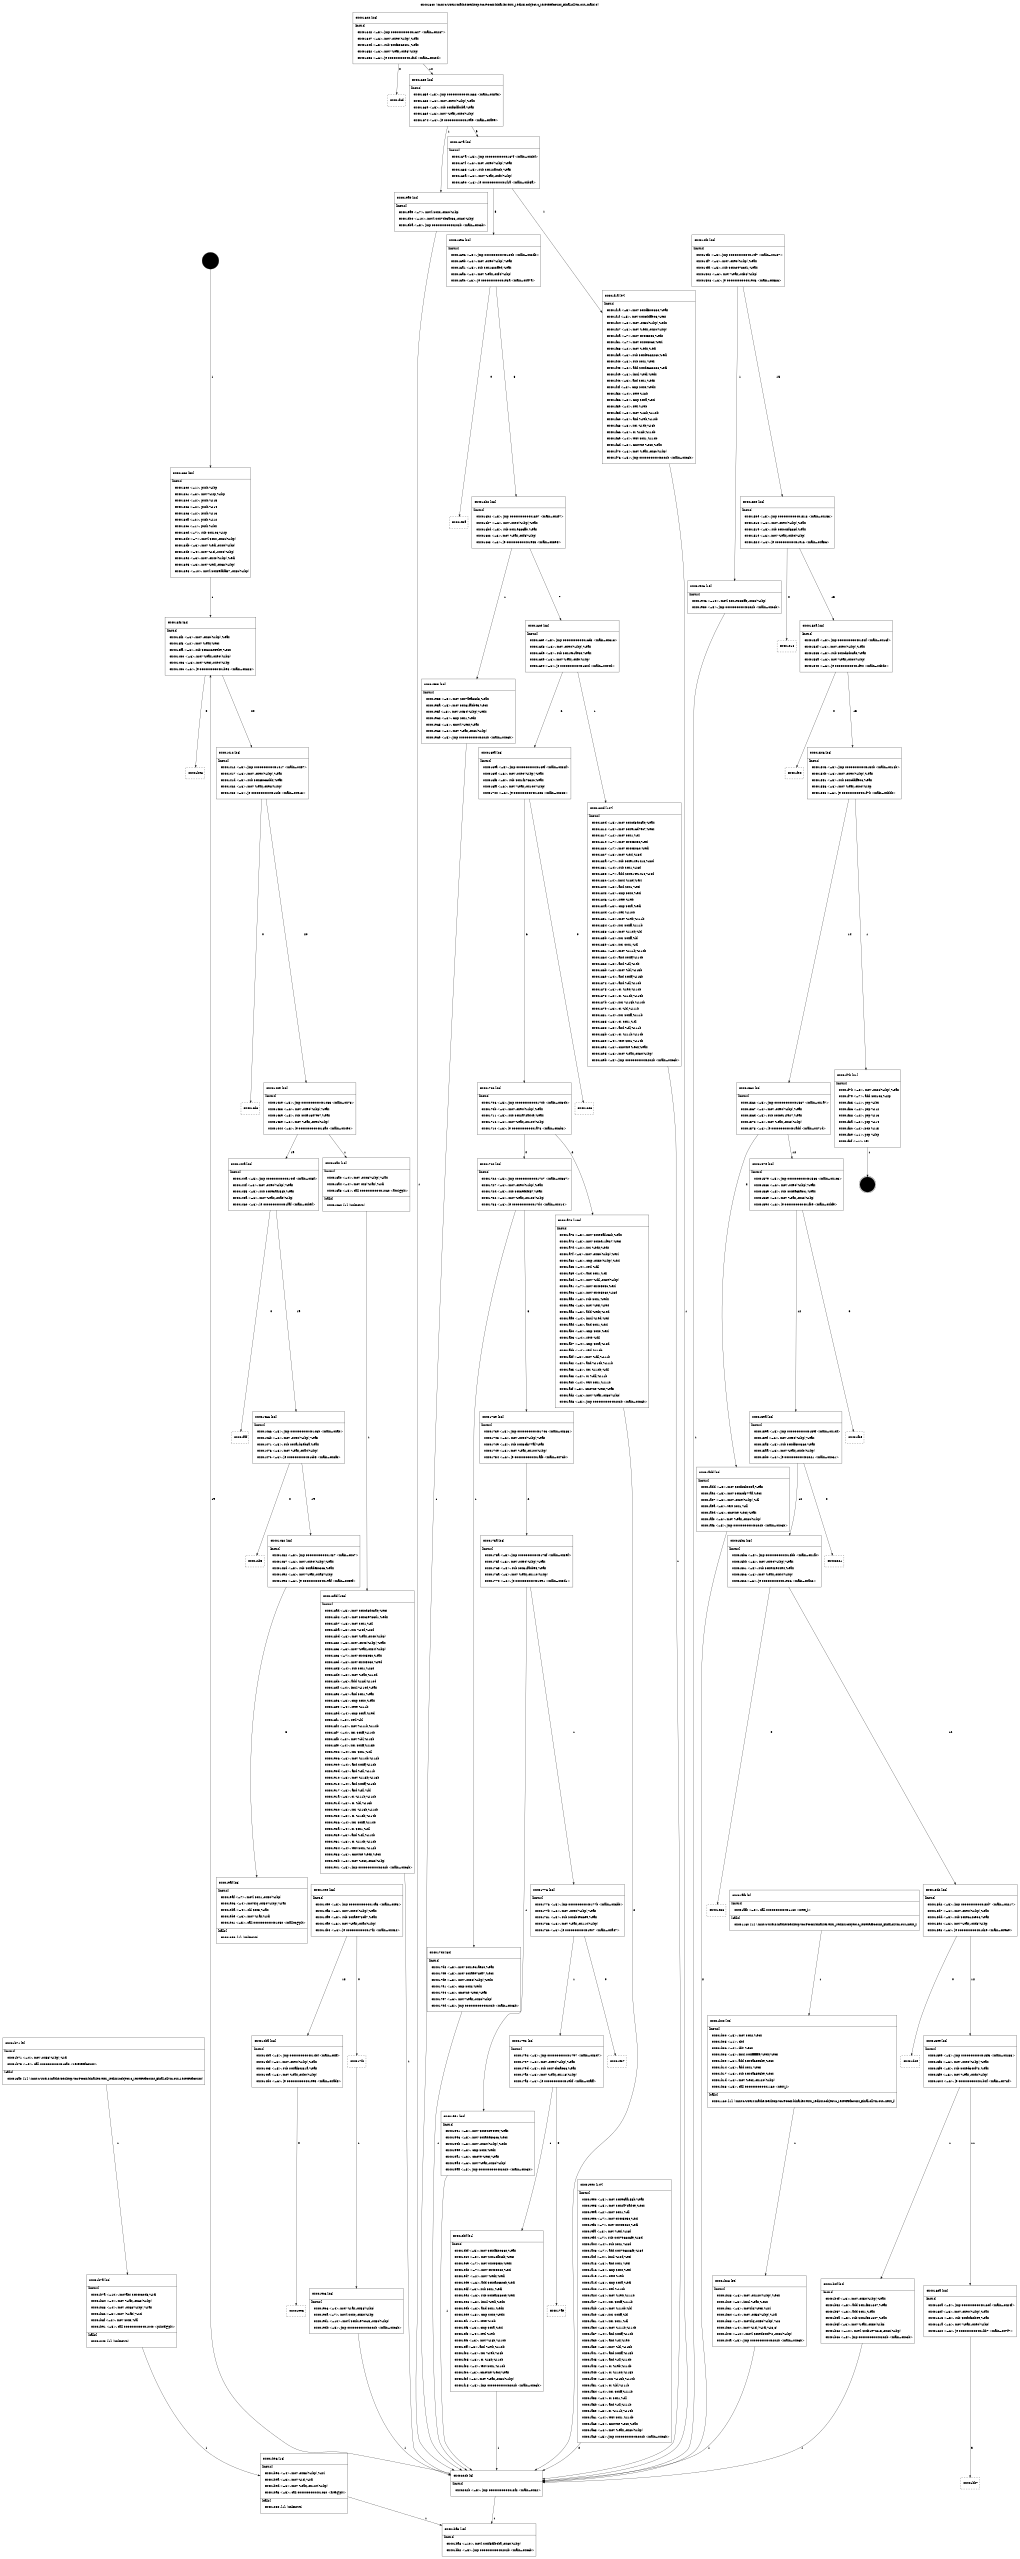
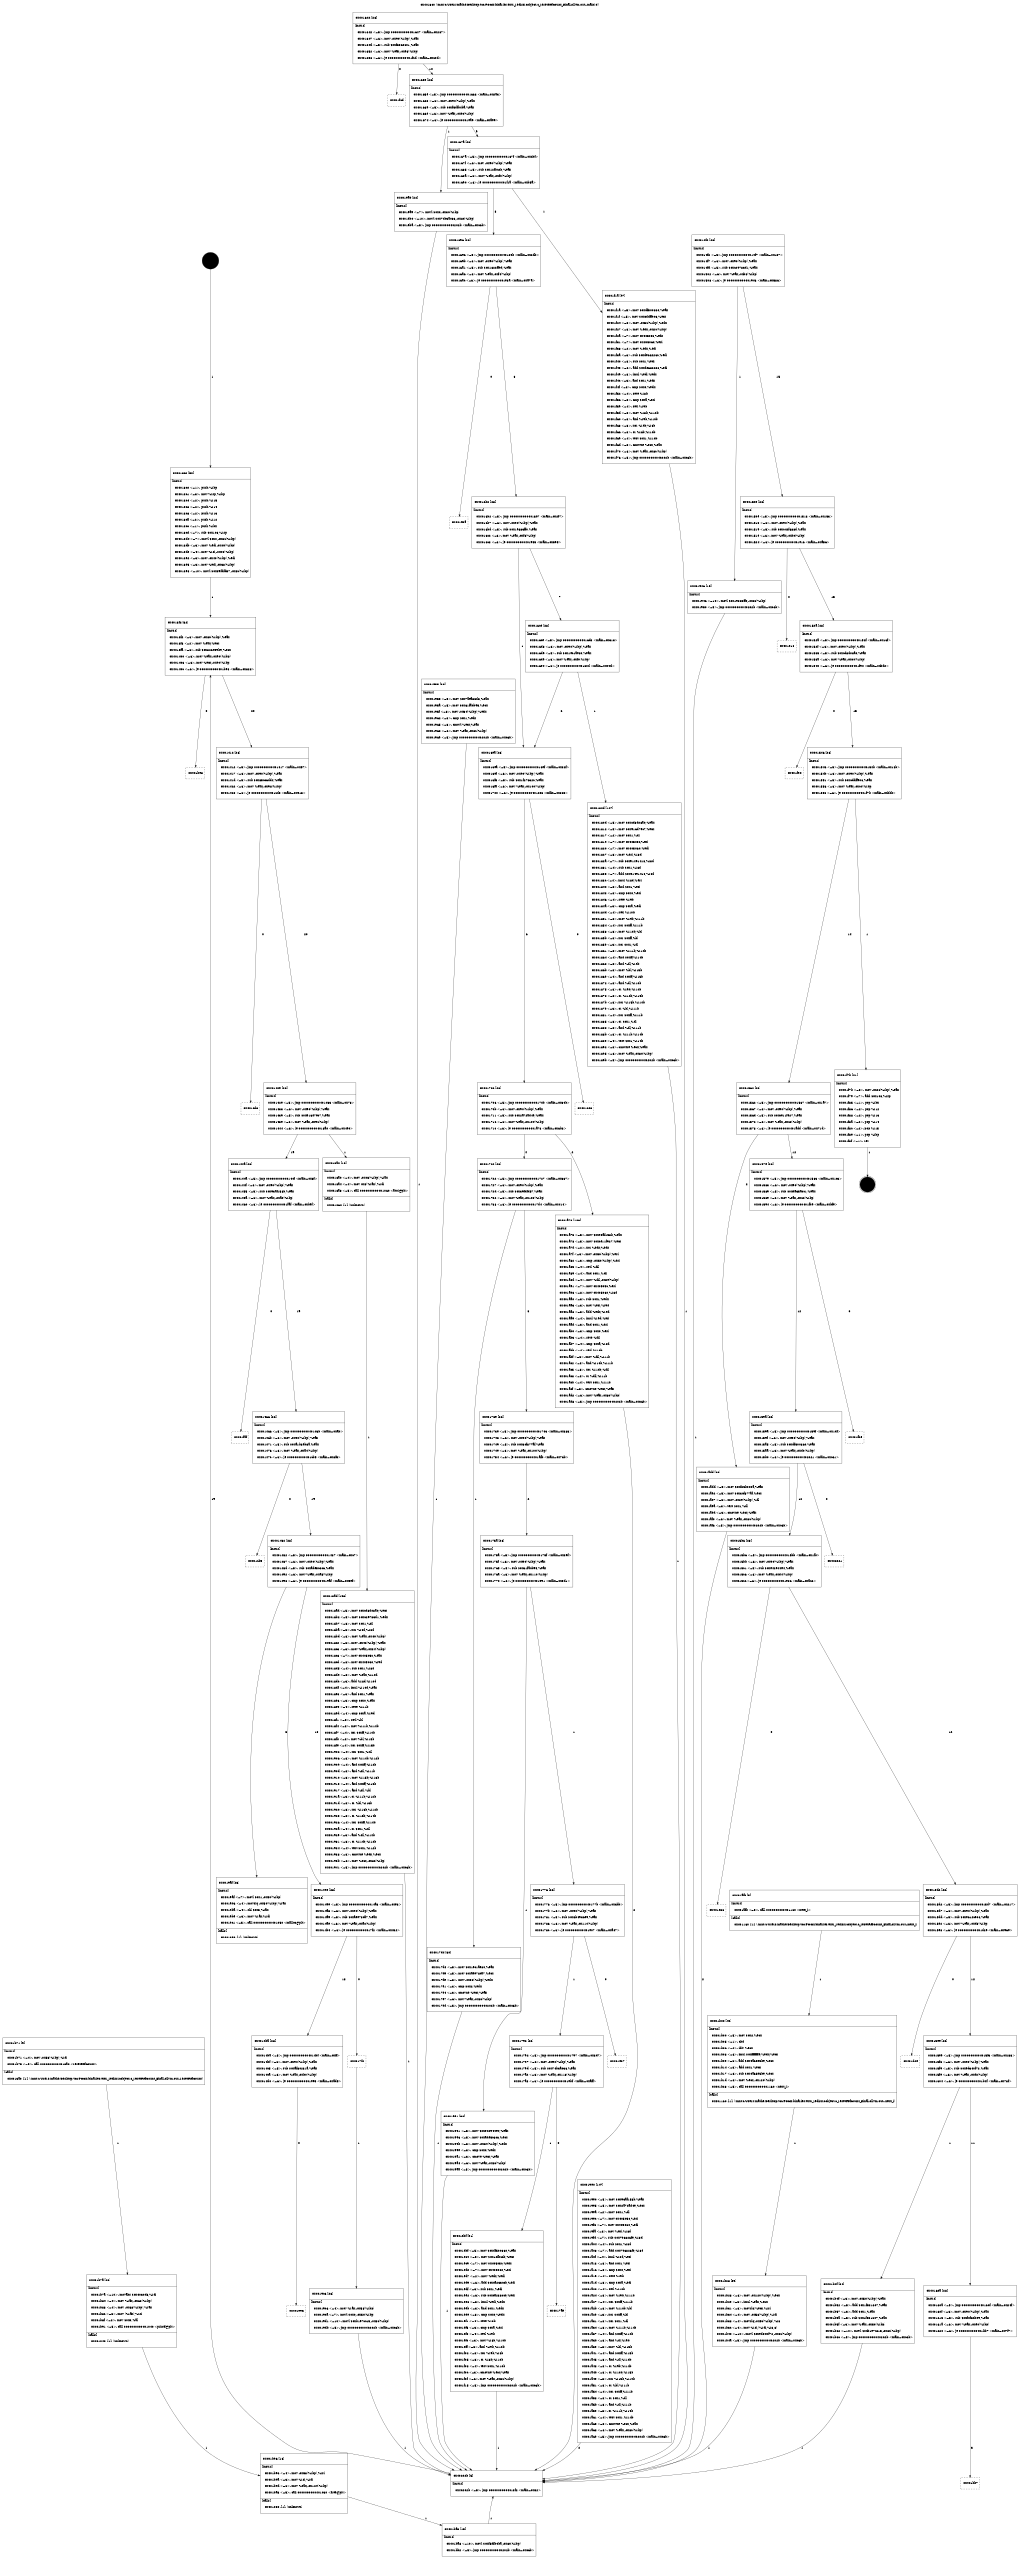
edge "0x4016b2 [28]" -> "0x401955 [30]": now "0x4016b2 [28]" -> "0x4016ea [28]"
edge "0x401482 [28]" -> "0x40149e [28]": added, label "18"
edge "0x40202b [5]" -> "0x401ba8 [15]": reversed
